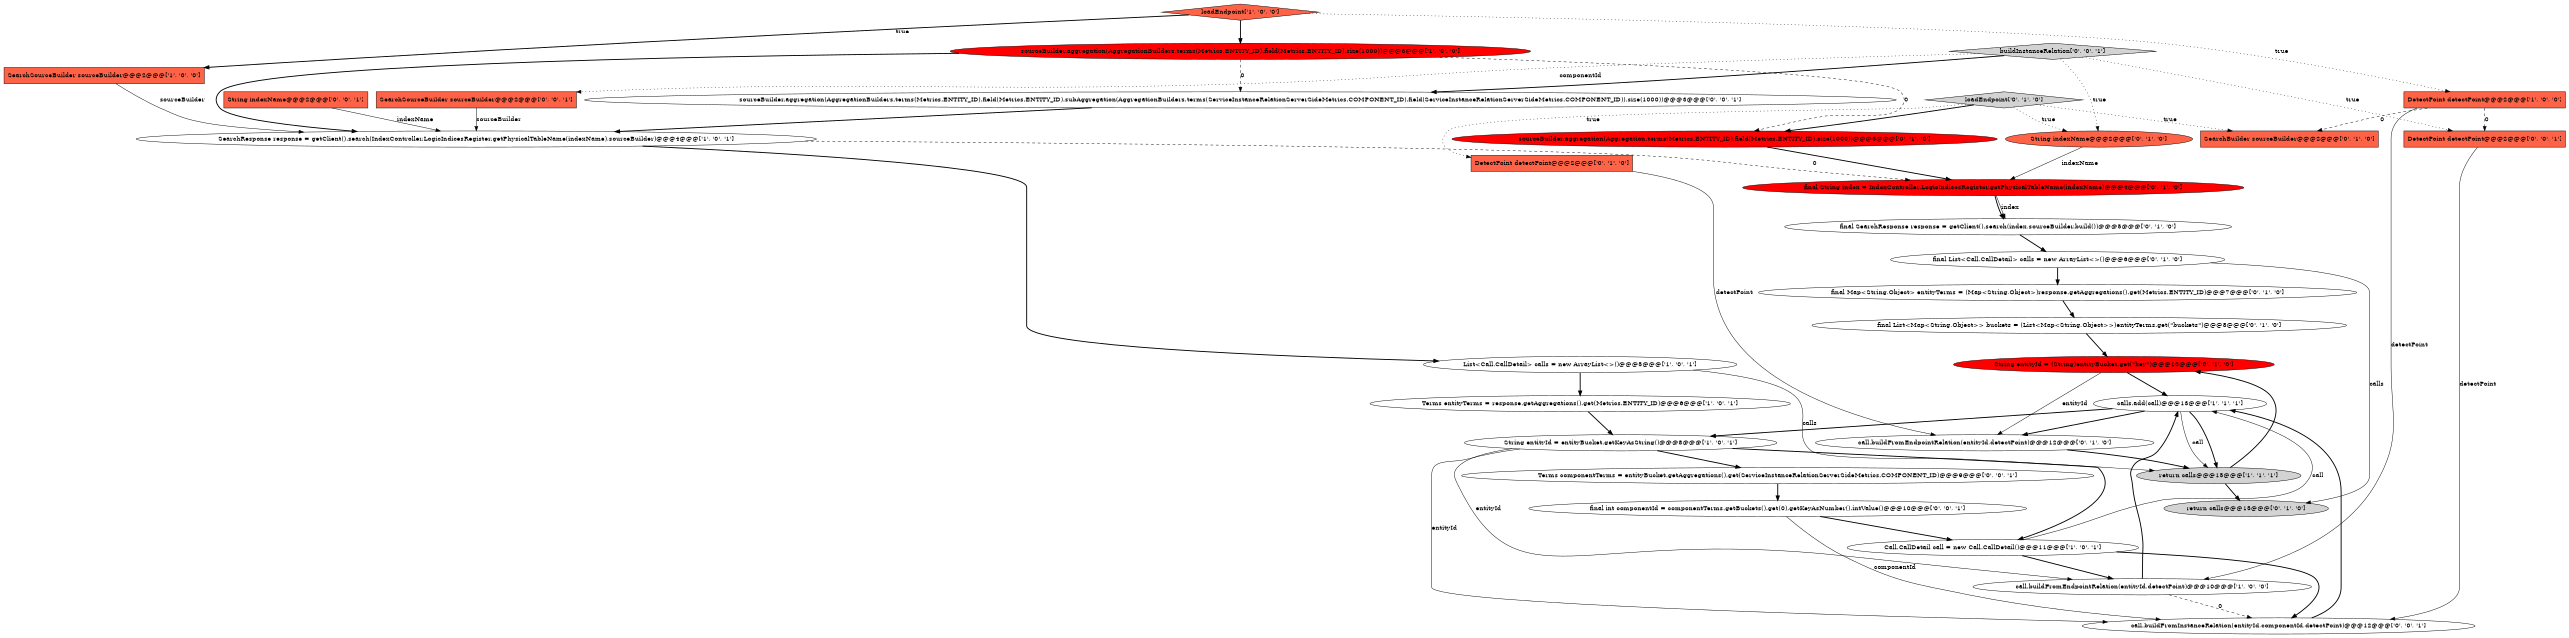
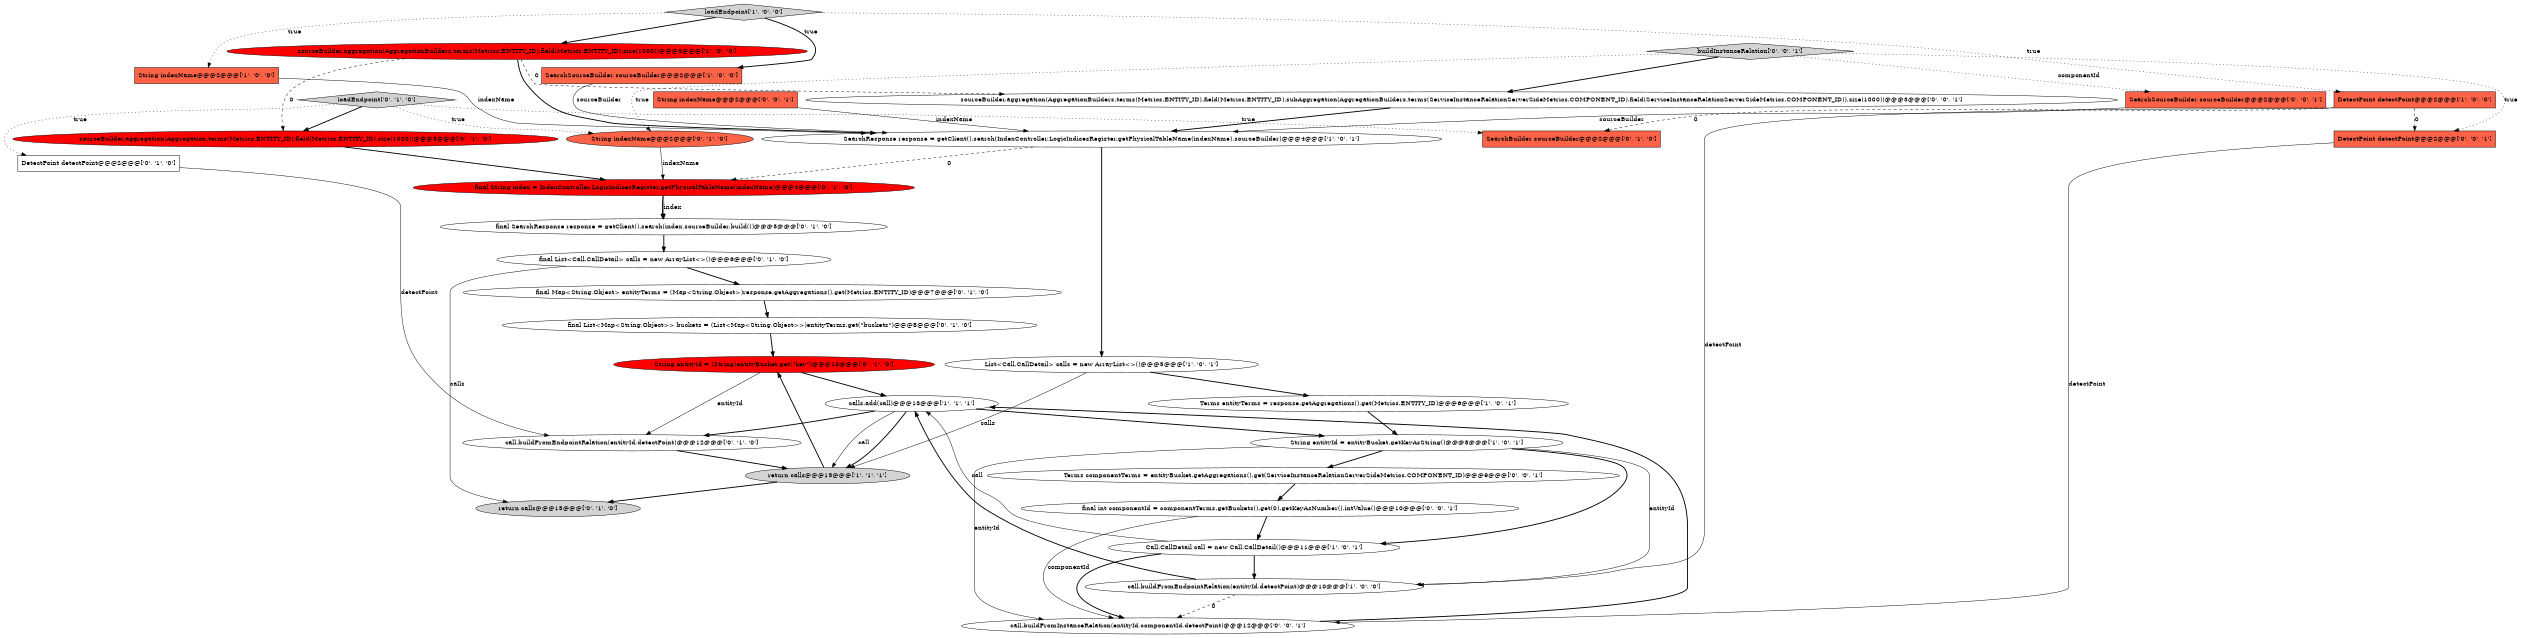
node "loadEndpoint['1', '0', '0']": fillcolor tomato -> lightgray
node "String indexName@@@2@@@['1', '0', '0']": added
node "DetectPoint detectPoint@@@2@@@['0', '1', '0']": fillcolor tomato -> white
